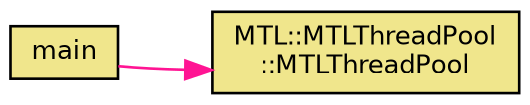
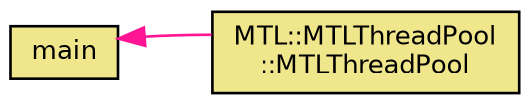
edge "main" -> "MTL::MTLThreadPool ::MTLThreadPool": reversed
